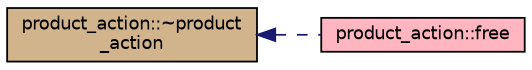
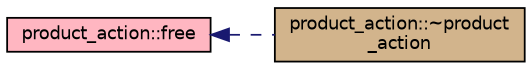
edge "product_action::free" -> "product_action::~product _action": reversed
